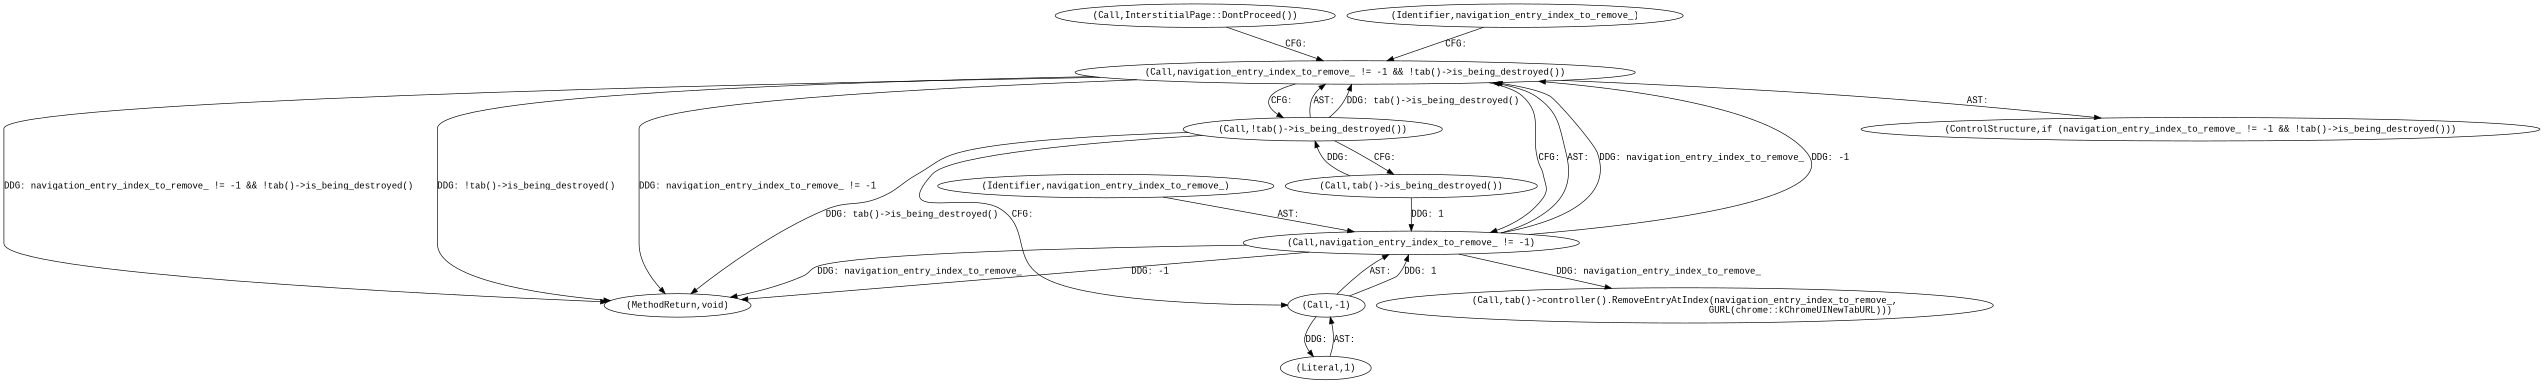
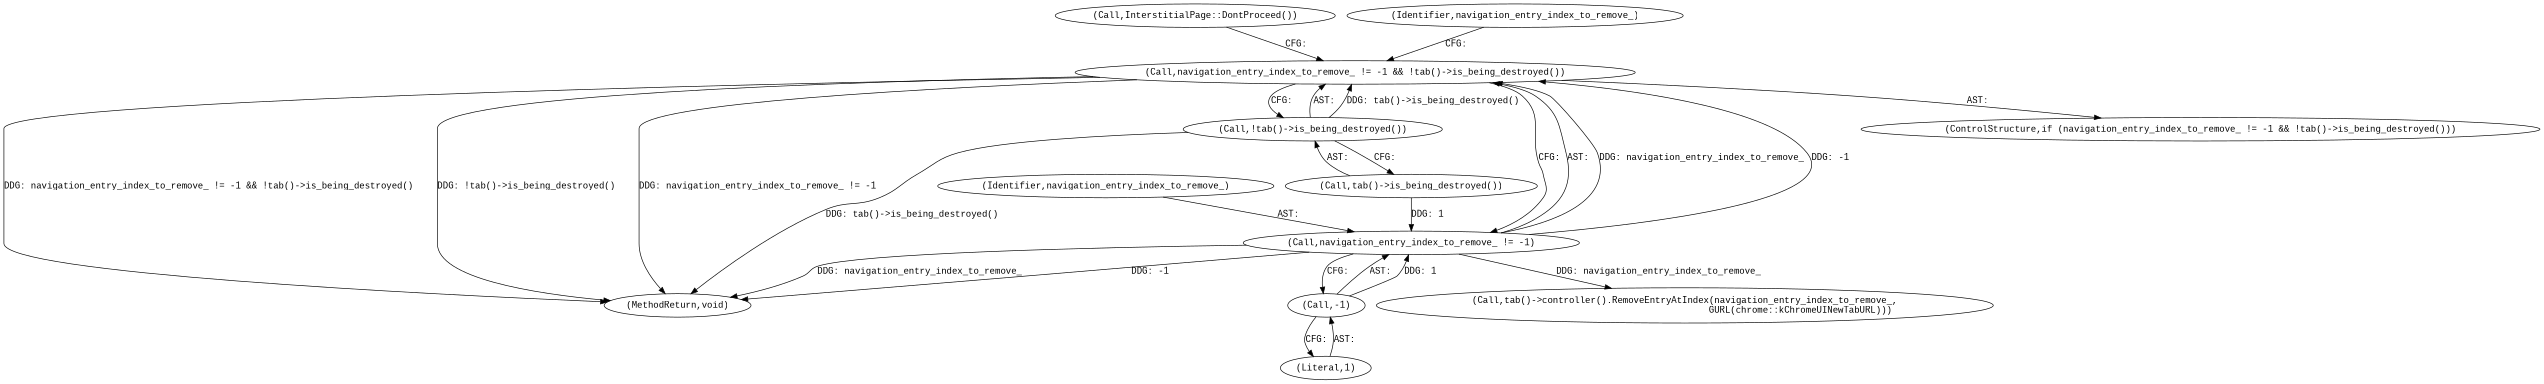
edge "(Call,tab()->is_being_destroyed())" -> "(Call,!tab()->is_being_destroyed())": label "DDG: " -> "AST: "
edge "(Call,!tab()->is_being_destroyed())" -> "(Call,-1)": now "(Call,navigation_entry_index_to_remove_ != -1)" -> "(Call,-1)"
edge "(Call,-1)" -> "(Literal,1)": label "DDG: " -> "CFG: "
